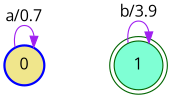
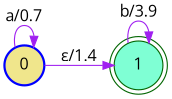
edge "0" -> "1": added, label "ε/1.4"
